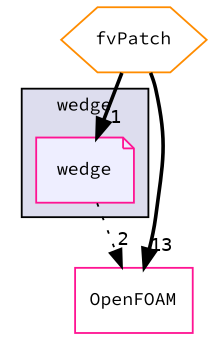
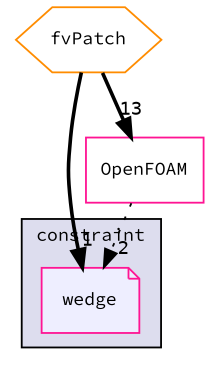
cluster "wedge": label "wedge" -> "constraint"
edge "wedge" -> "OpenFOAM": reversed
